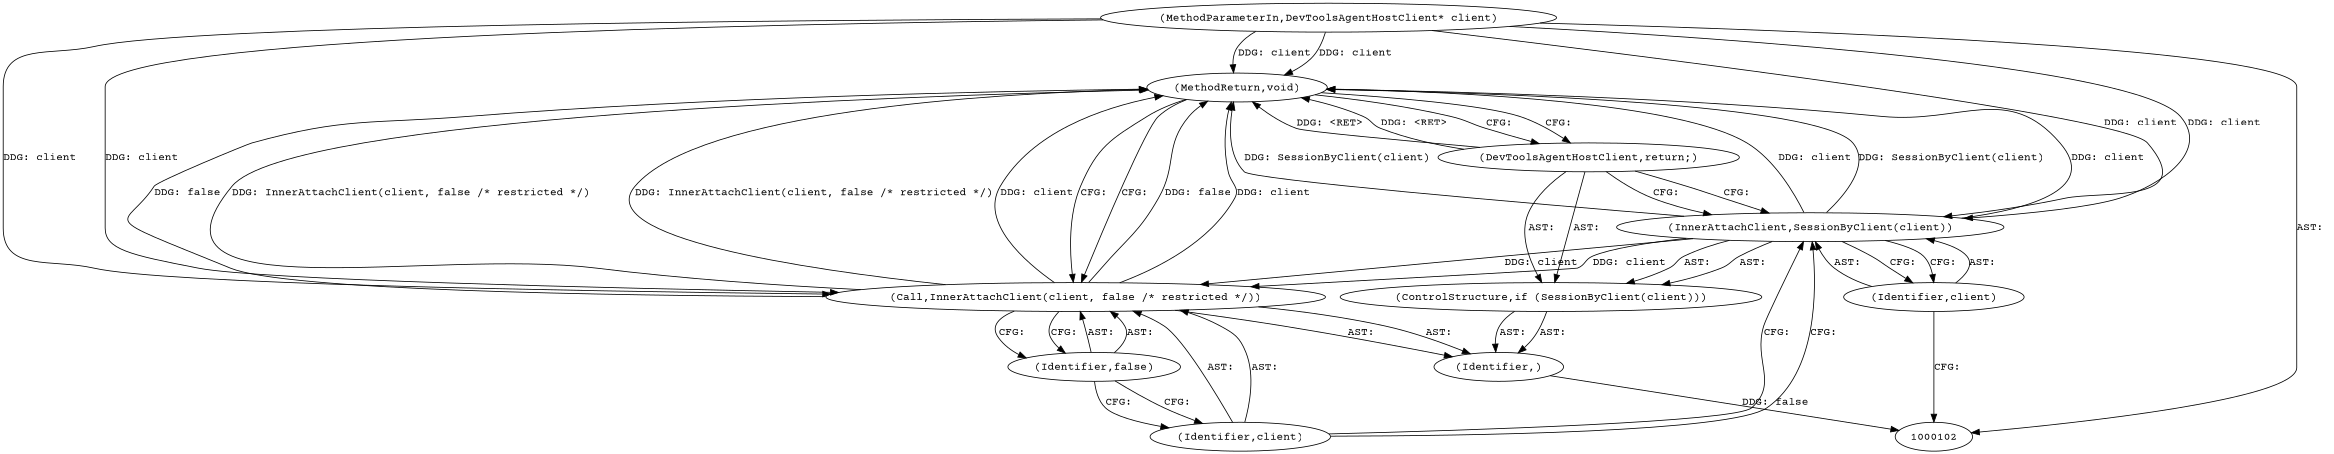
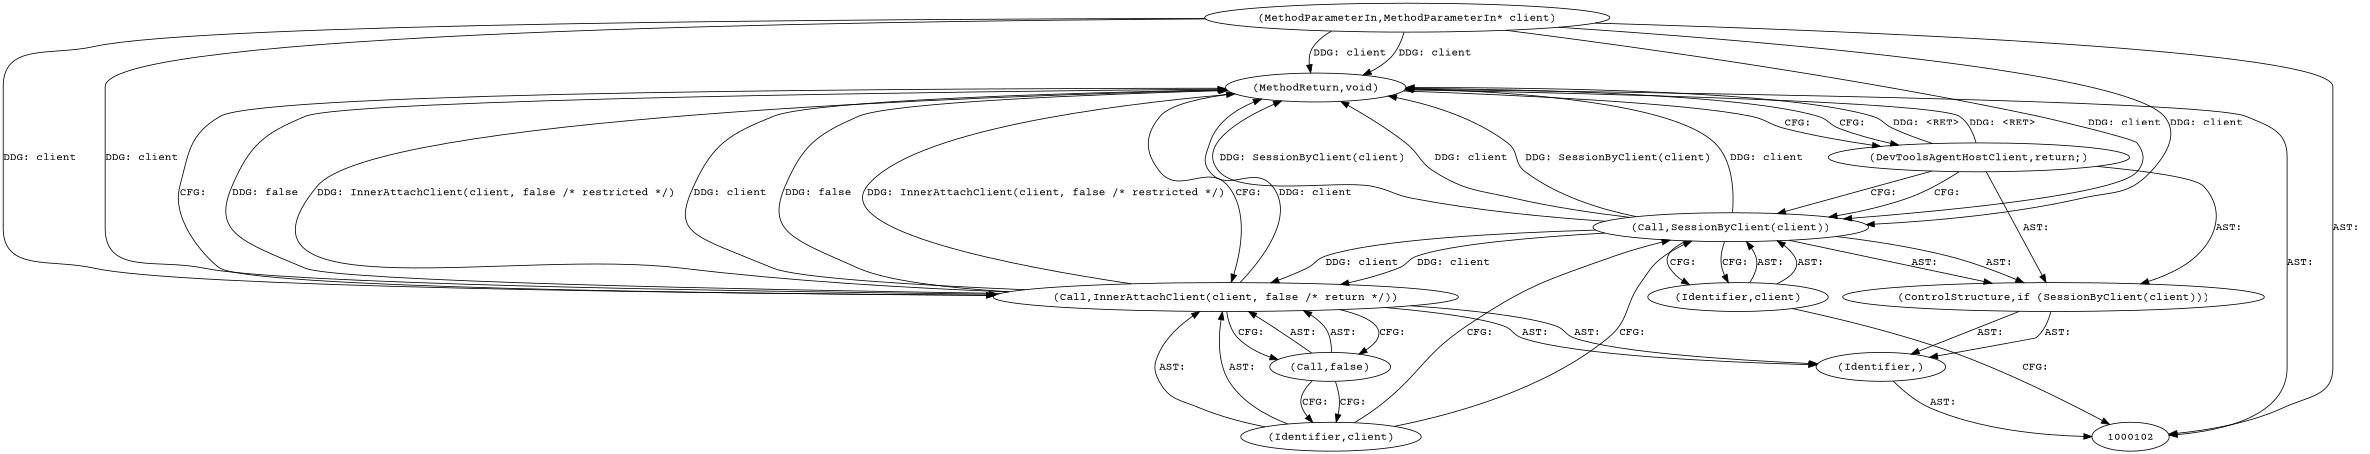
node "(MethodParameterIn,DevToolsAgentHostClient* client)": label "(MethodParameterIn,DevToolsAgentHostClient* client)" -> "(MethodParameterIn,MethodParameterIn* client)"
edge "(MethodReturn,void)" -> "1000102": added, label "AST:"
node "(InnerAttachClient,SessionByClient(client))": label "(InnerAttachClient,SessionByClient(client))" -> "(Call,SessionByClient(client))"
node "(Call,InnerAttachClient(client, false /* restricted */))": label "(Call,InnerAttachClient(client, false /* restricted */))" -> "(Call,InnerAttachClient(client, false /* return */))"
node "(Identifier,false)": label "(Identifier,false)" -> "(Call,false)"
edge "(Identifier,)" -> "1000102": label "DDG: false" -> "AST: "
